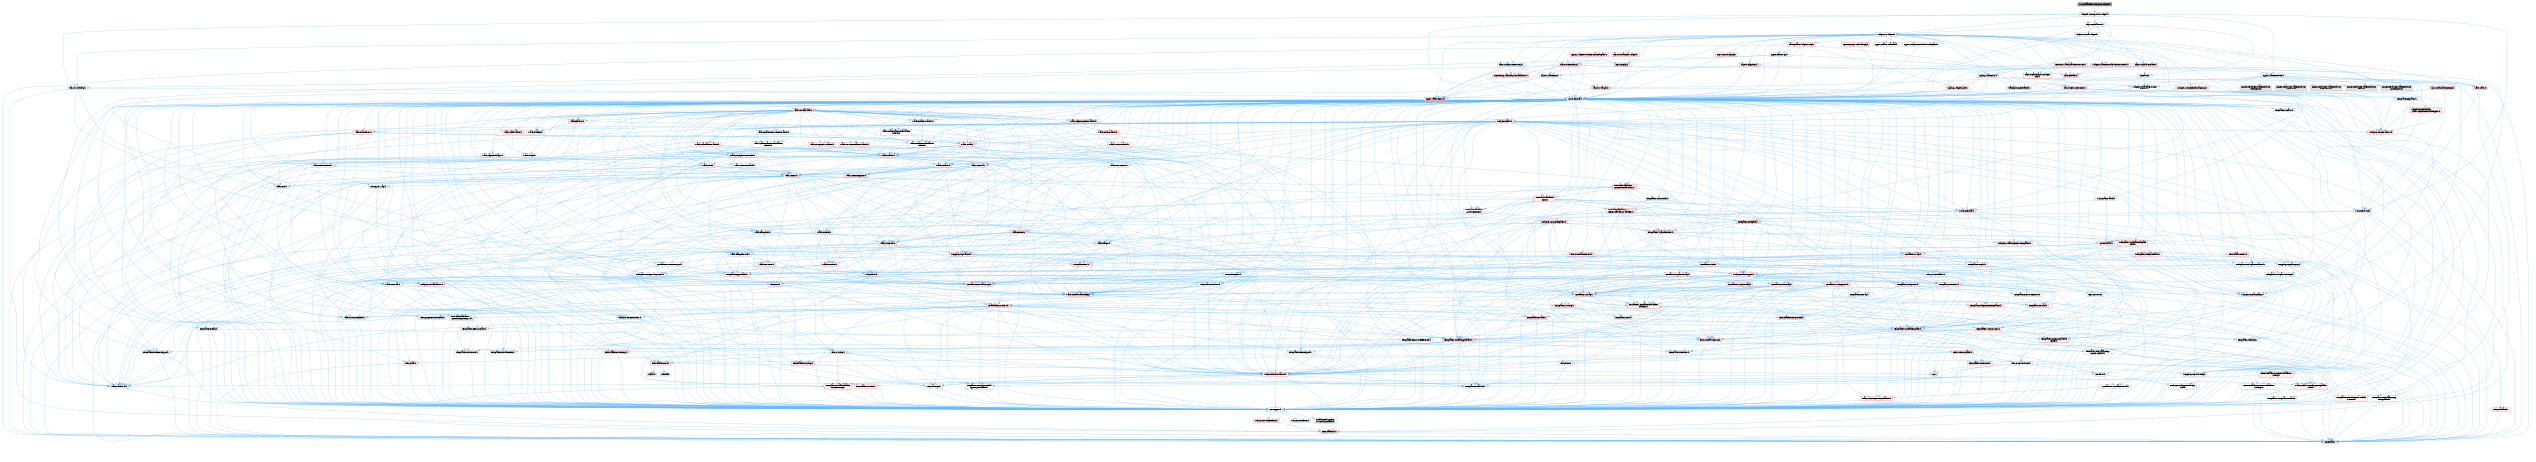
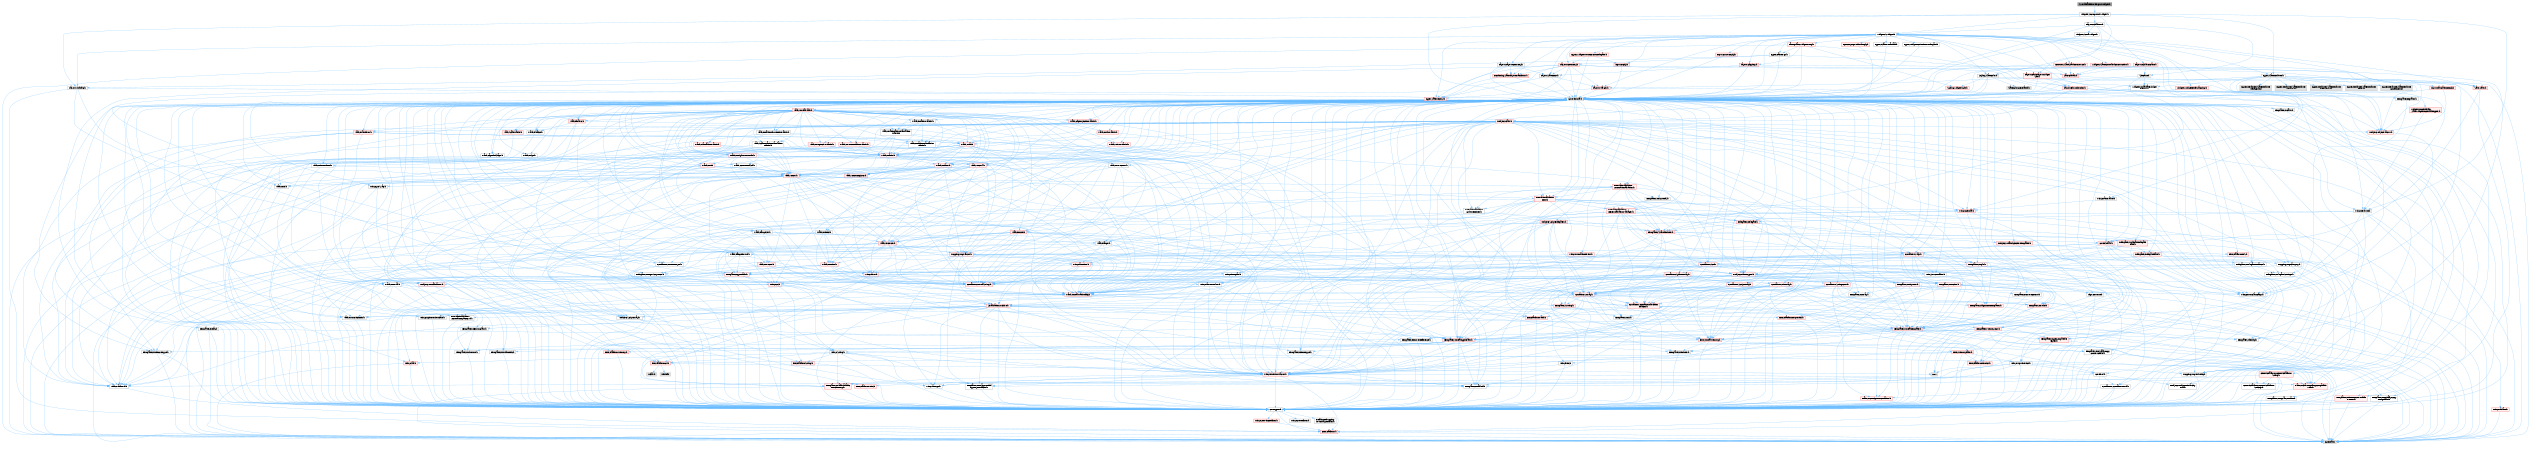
node "Layout/ArrangedWidget.h": removed
node "UObject/ObjectVersion.h": label "UObject/ObjectVersion.h" -> "UObject/ScriptArray.h"
